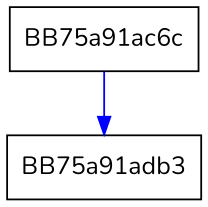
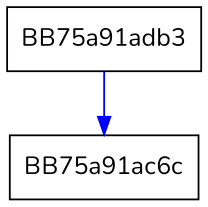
edge "BB75a91ac6c" -> "BB75a91adb3": reversed
